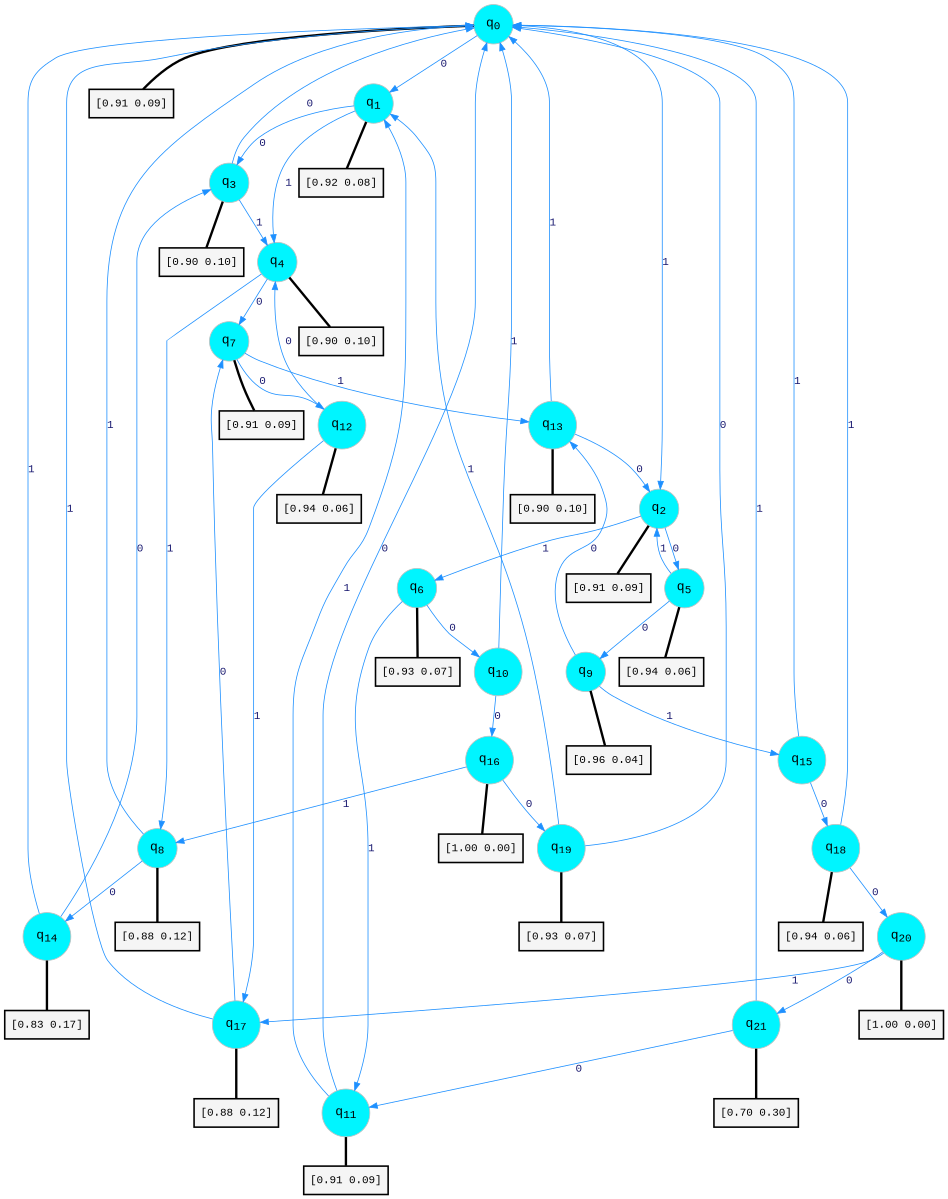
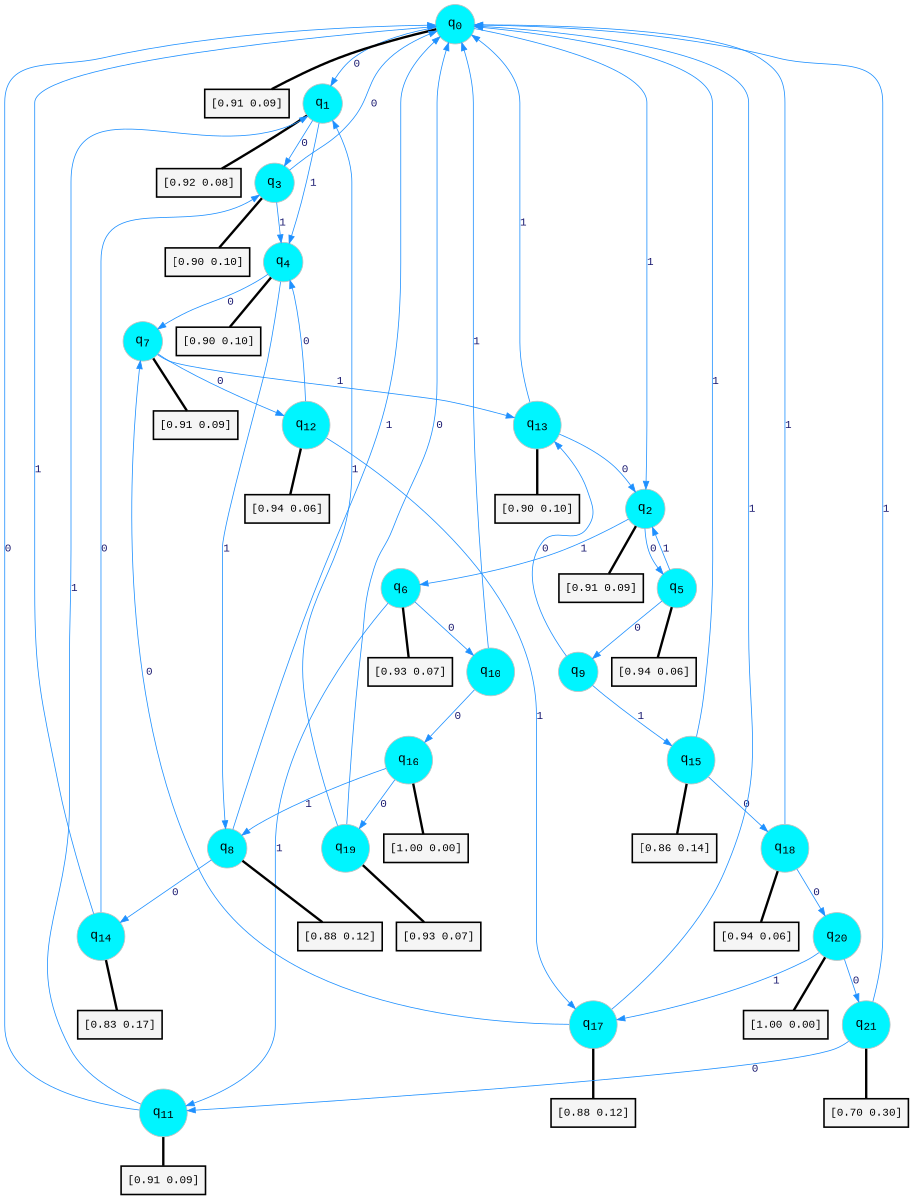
node "[0.96 0.04]": removed
node "[0.86 0.14]": added
